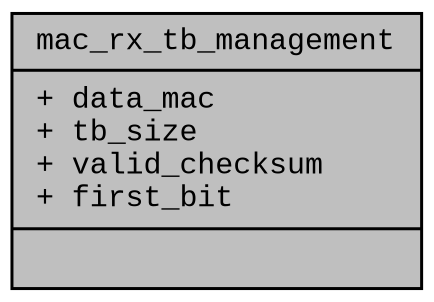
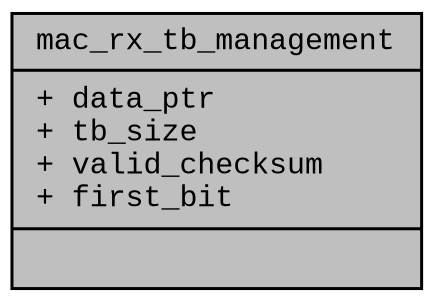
node "mac_rx_tb_management": text "+ data_mac" -> "+ data_ptr"
